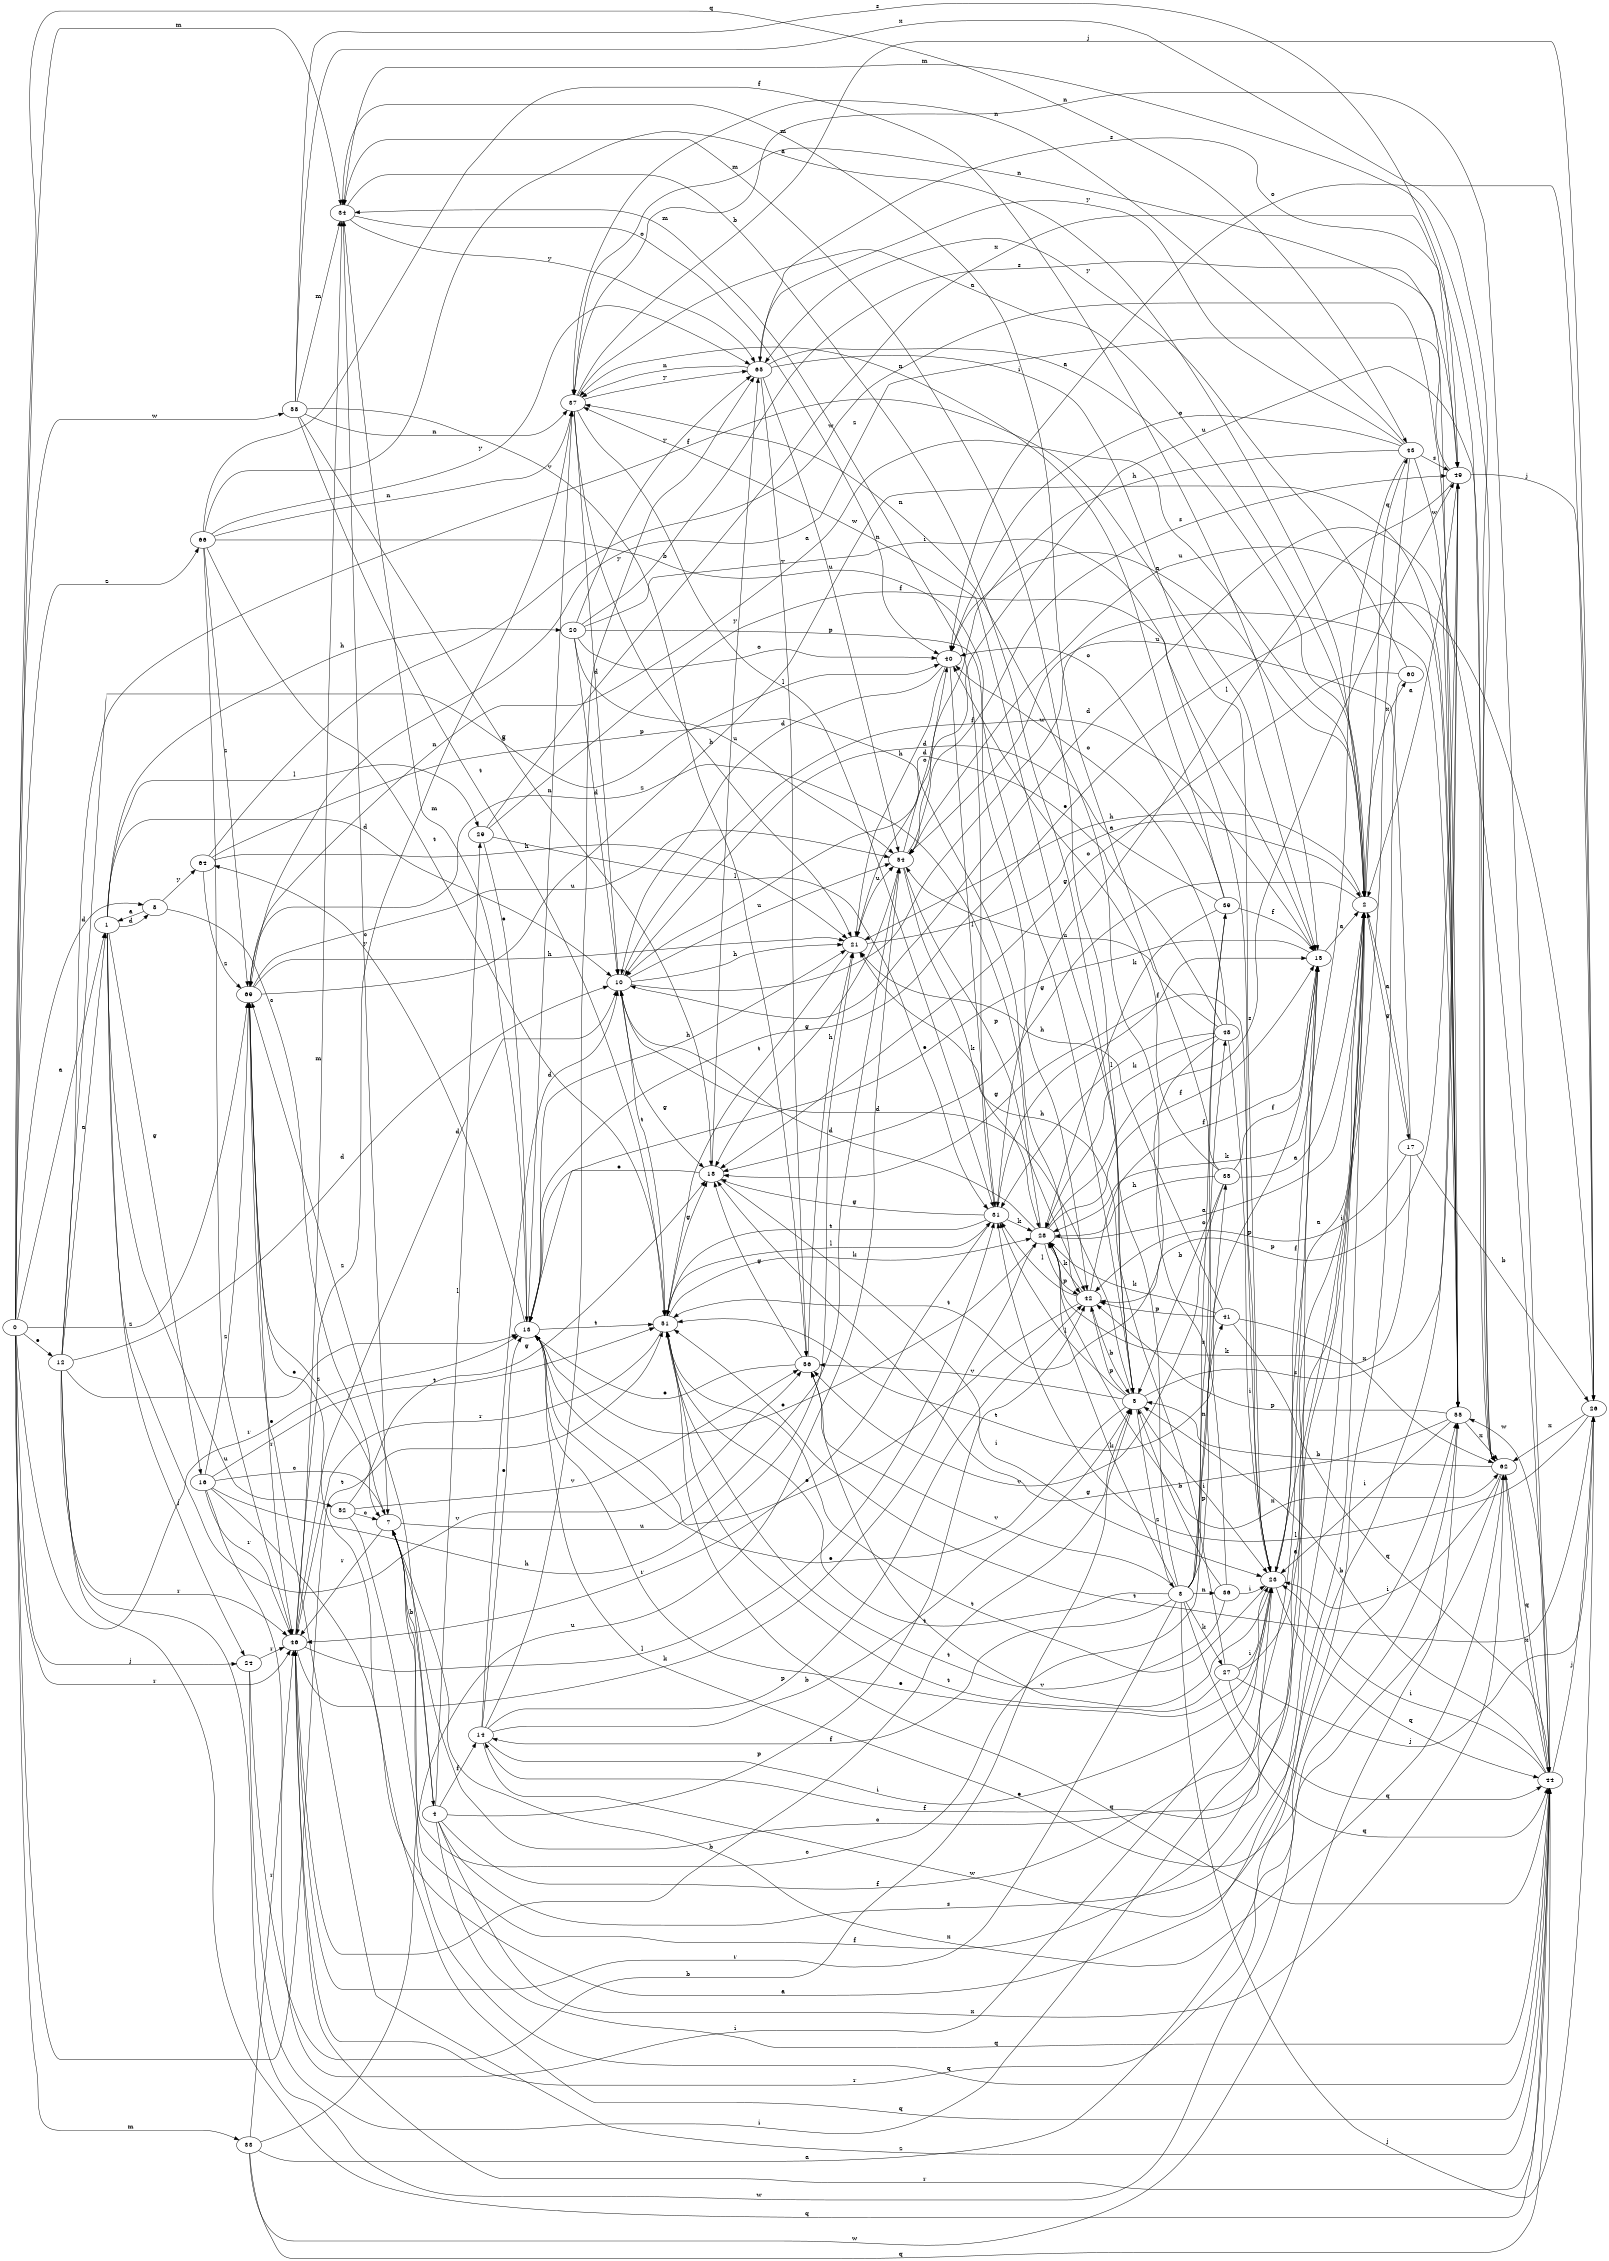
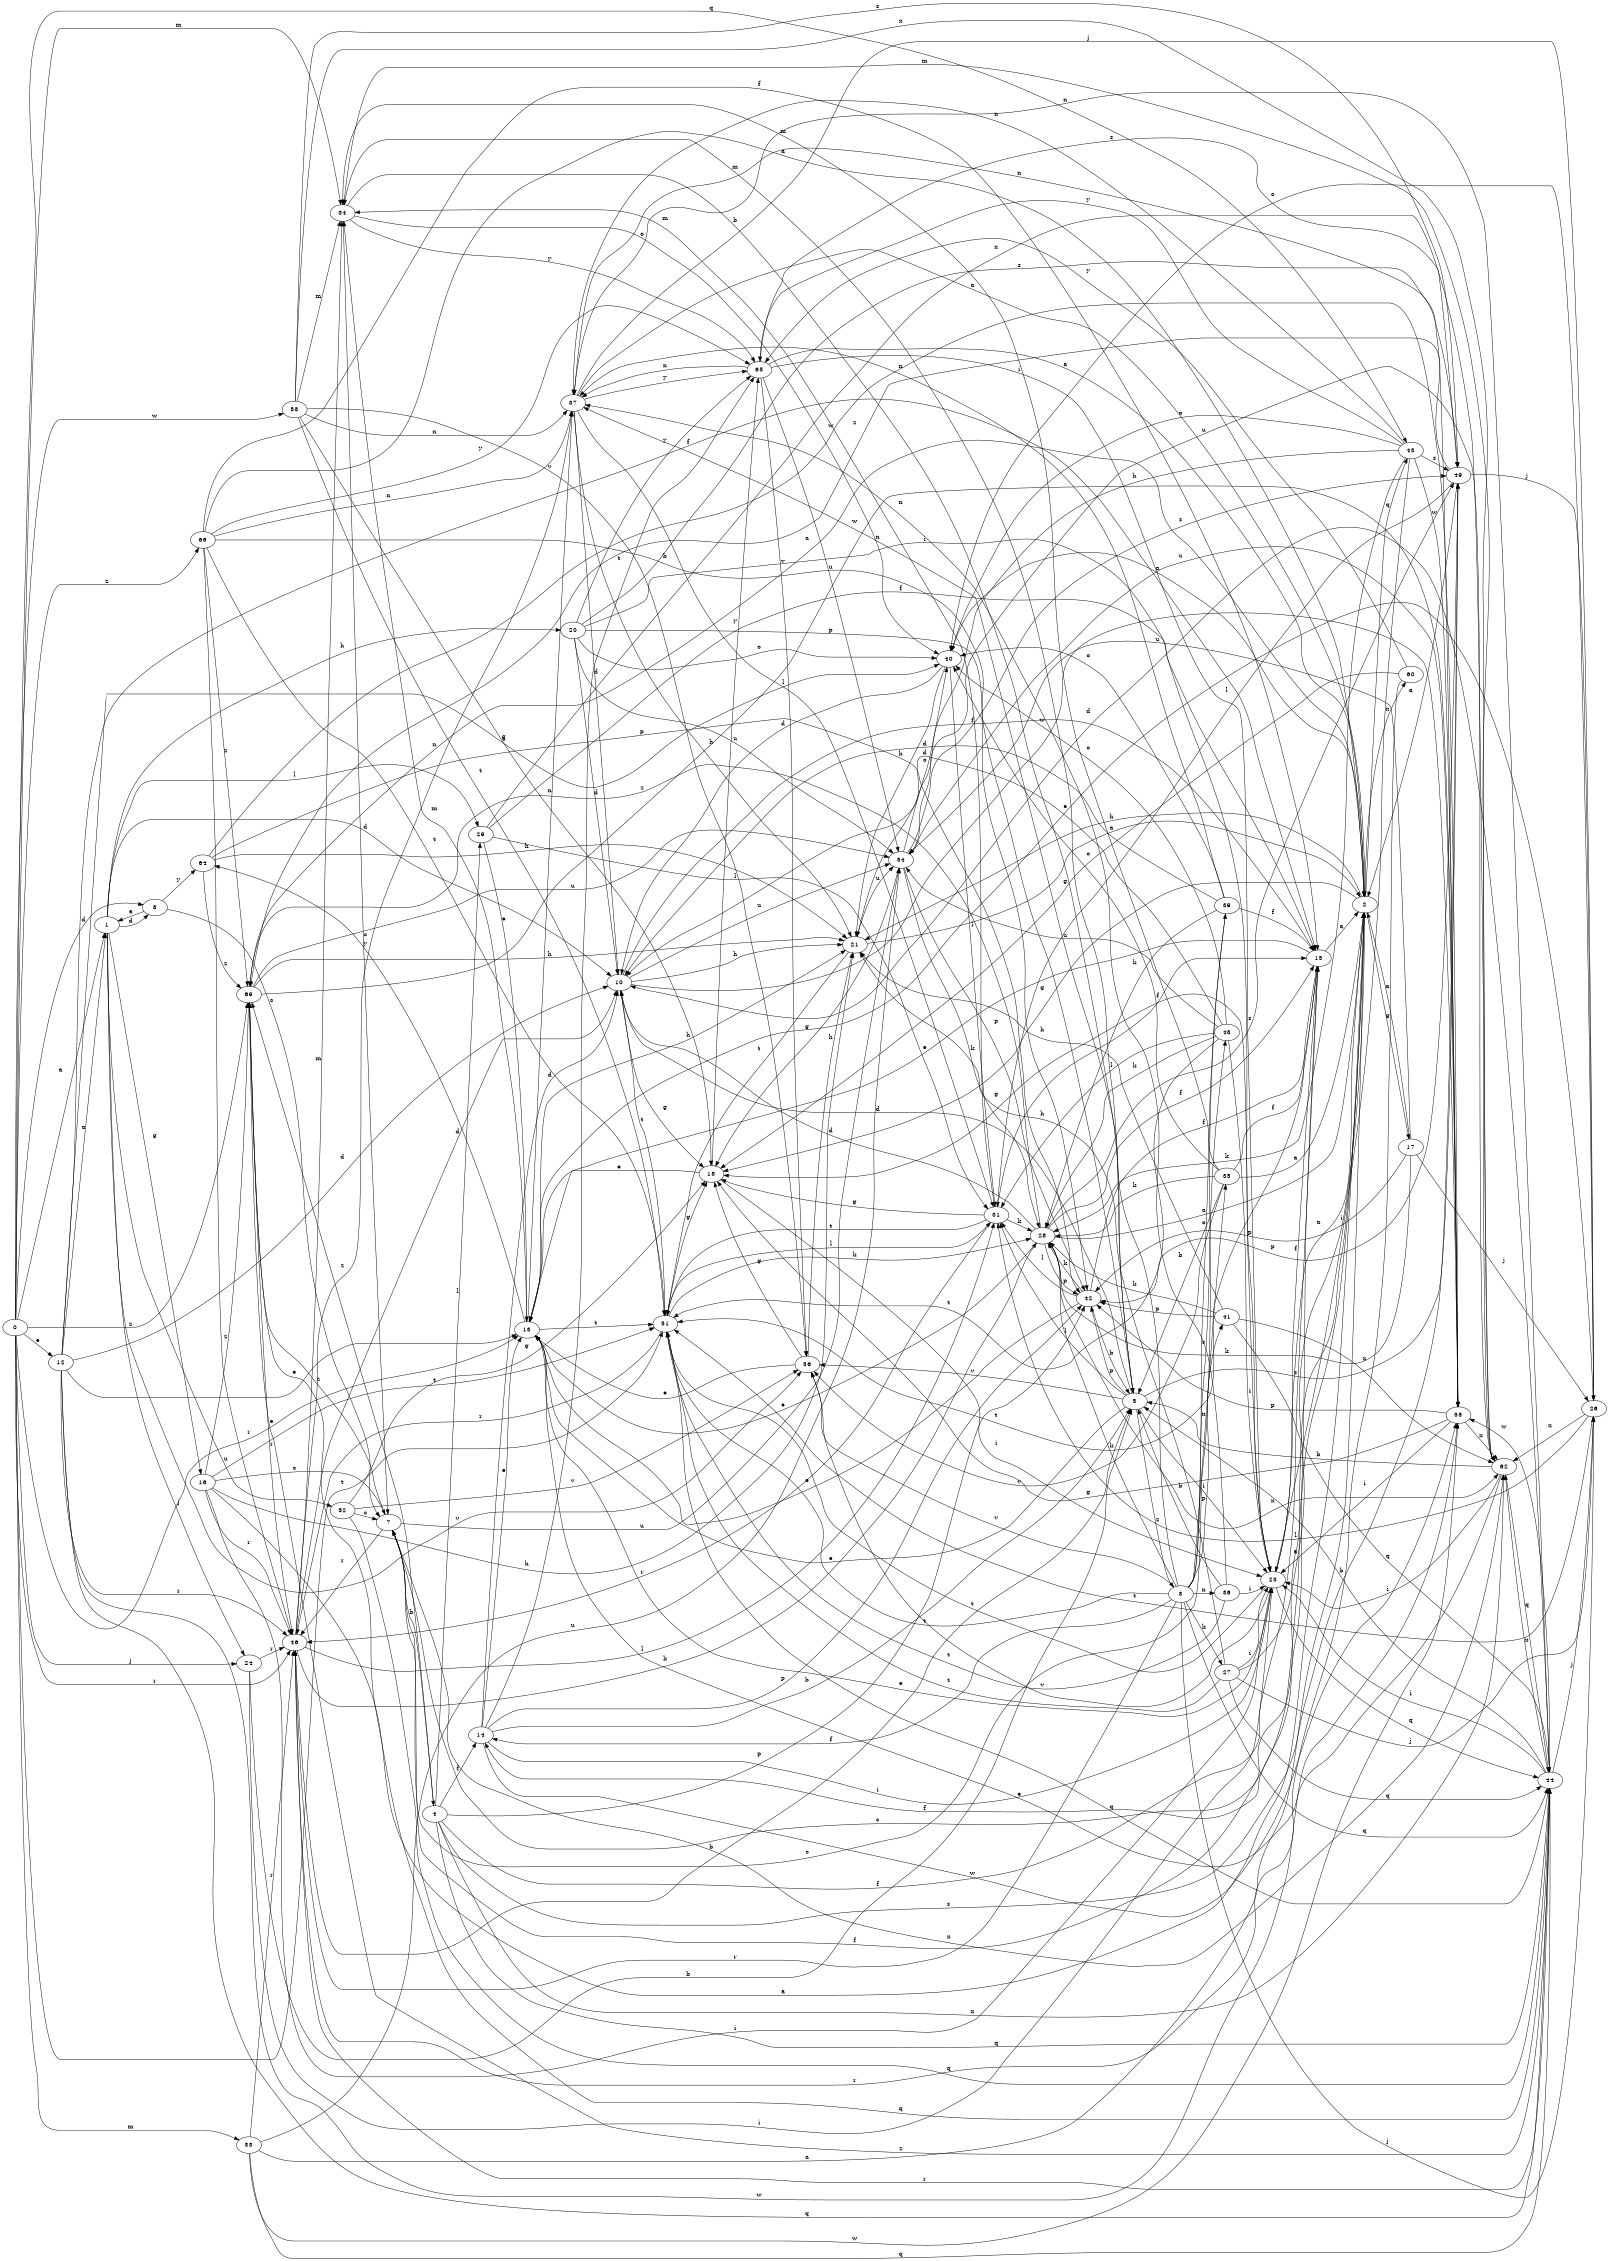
edge "14" -> "65": label "y" -> "t"
edge "35" -> "28": label "h" -> "k"
edge "17" -> "26": label "b" -> "j"
